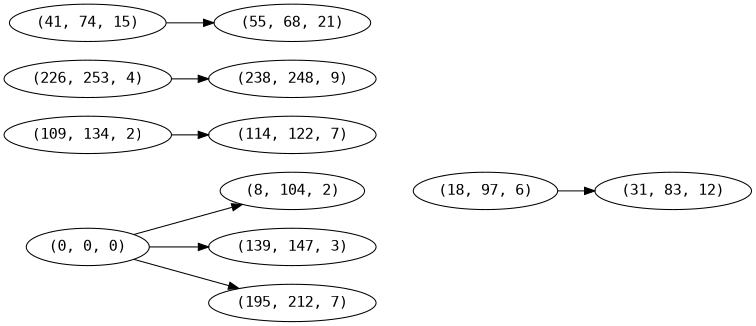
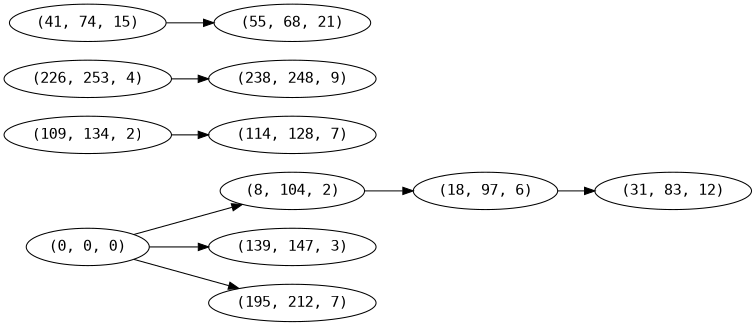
node "(114, 122, 7)": label "(114, 122, 7)" -> "(114, 128, 7)"
edge "(8, 104, 2)" -> "(18, 97, 6)": added
